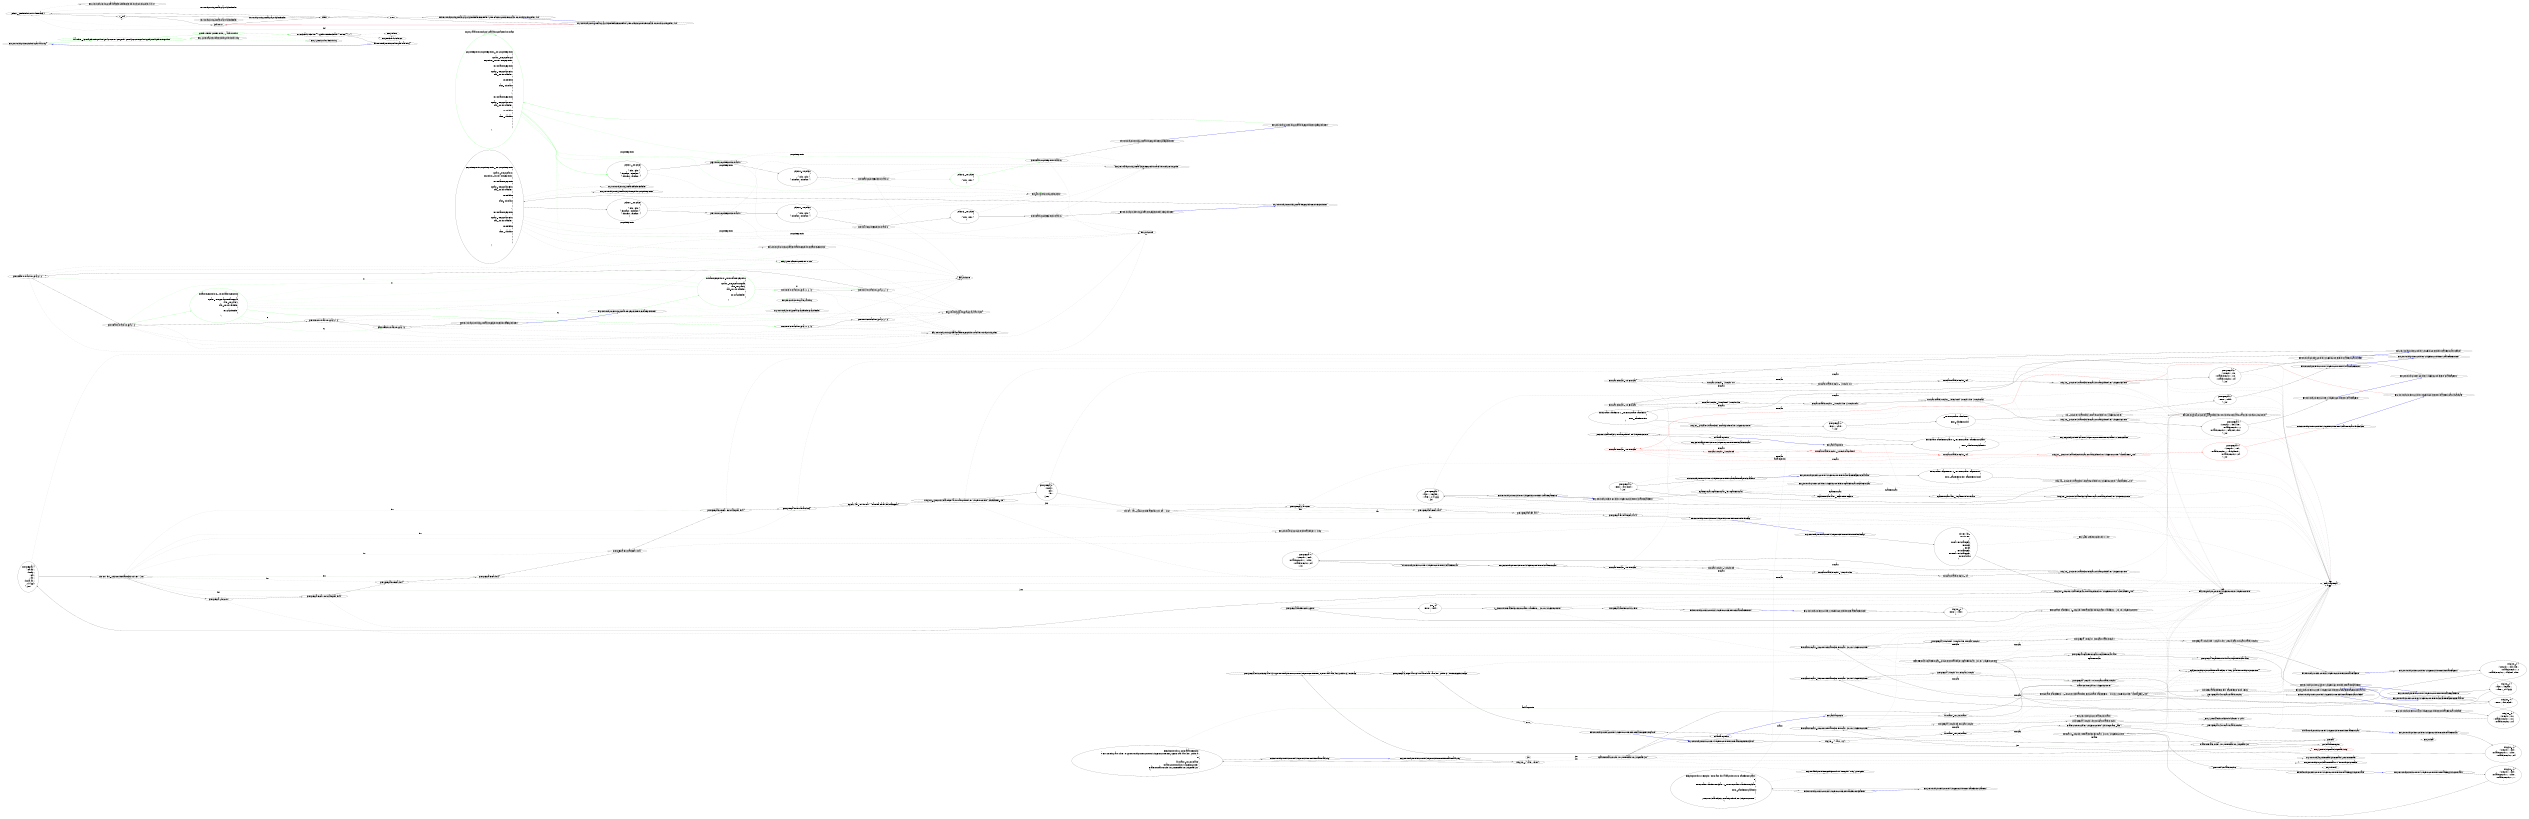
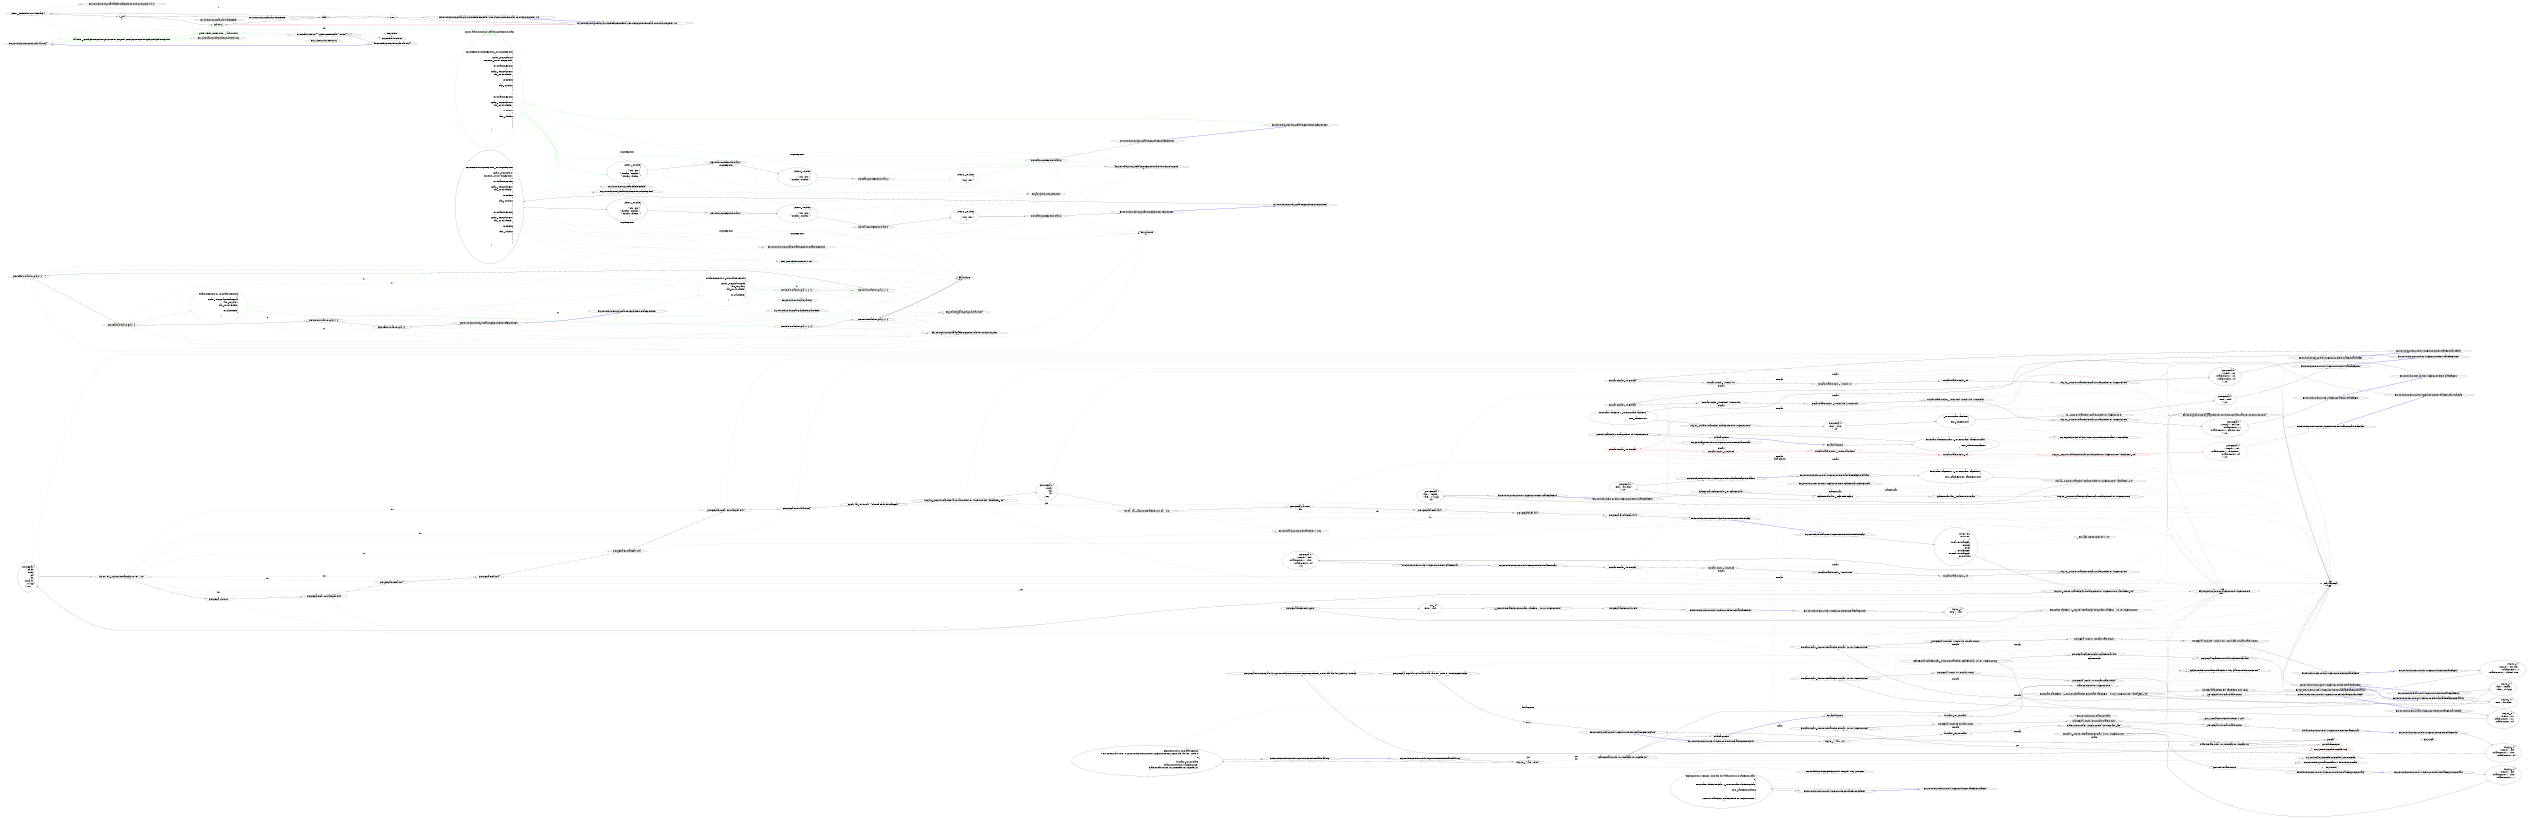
edge "current" -> "JToken v = GetTokenIndex(t, errorWhenNoMatch, i)": label "Newtonsoft.Json.Linq.JsonPath.ArrayMultipleIndexFilter" -> "t"
edge "Assert.IsTrue(e2.IsMatch(new JArray(2, 3, 4, 5)))" -> "Entry Unk.IsTrue": style dotted -> bold
